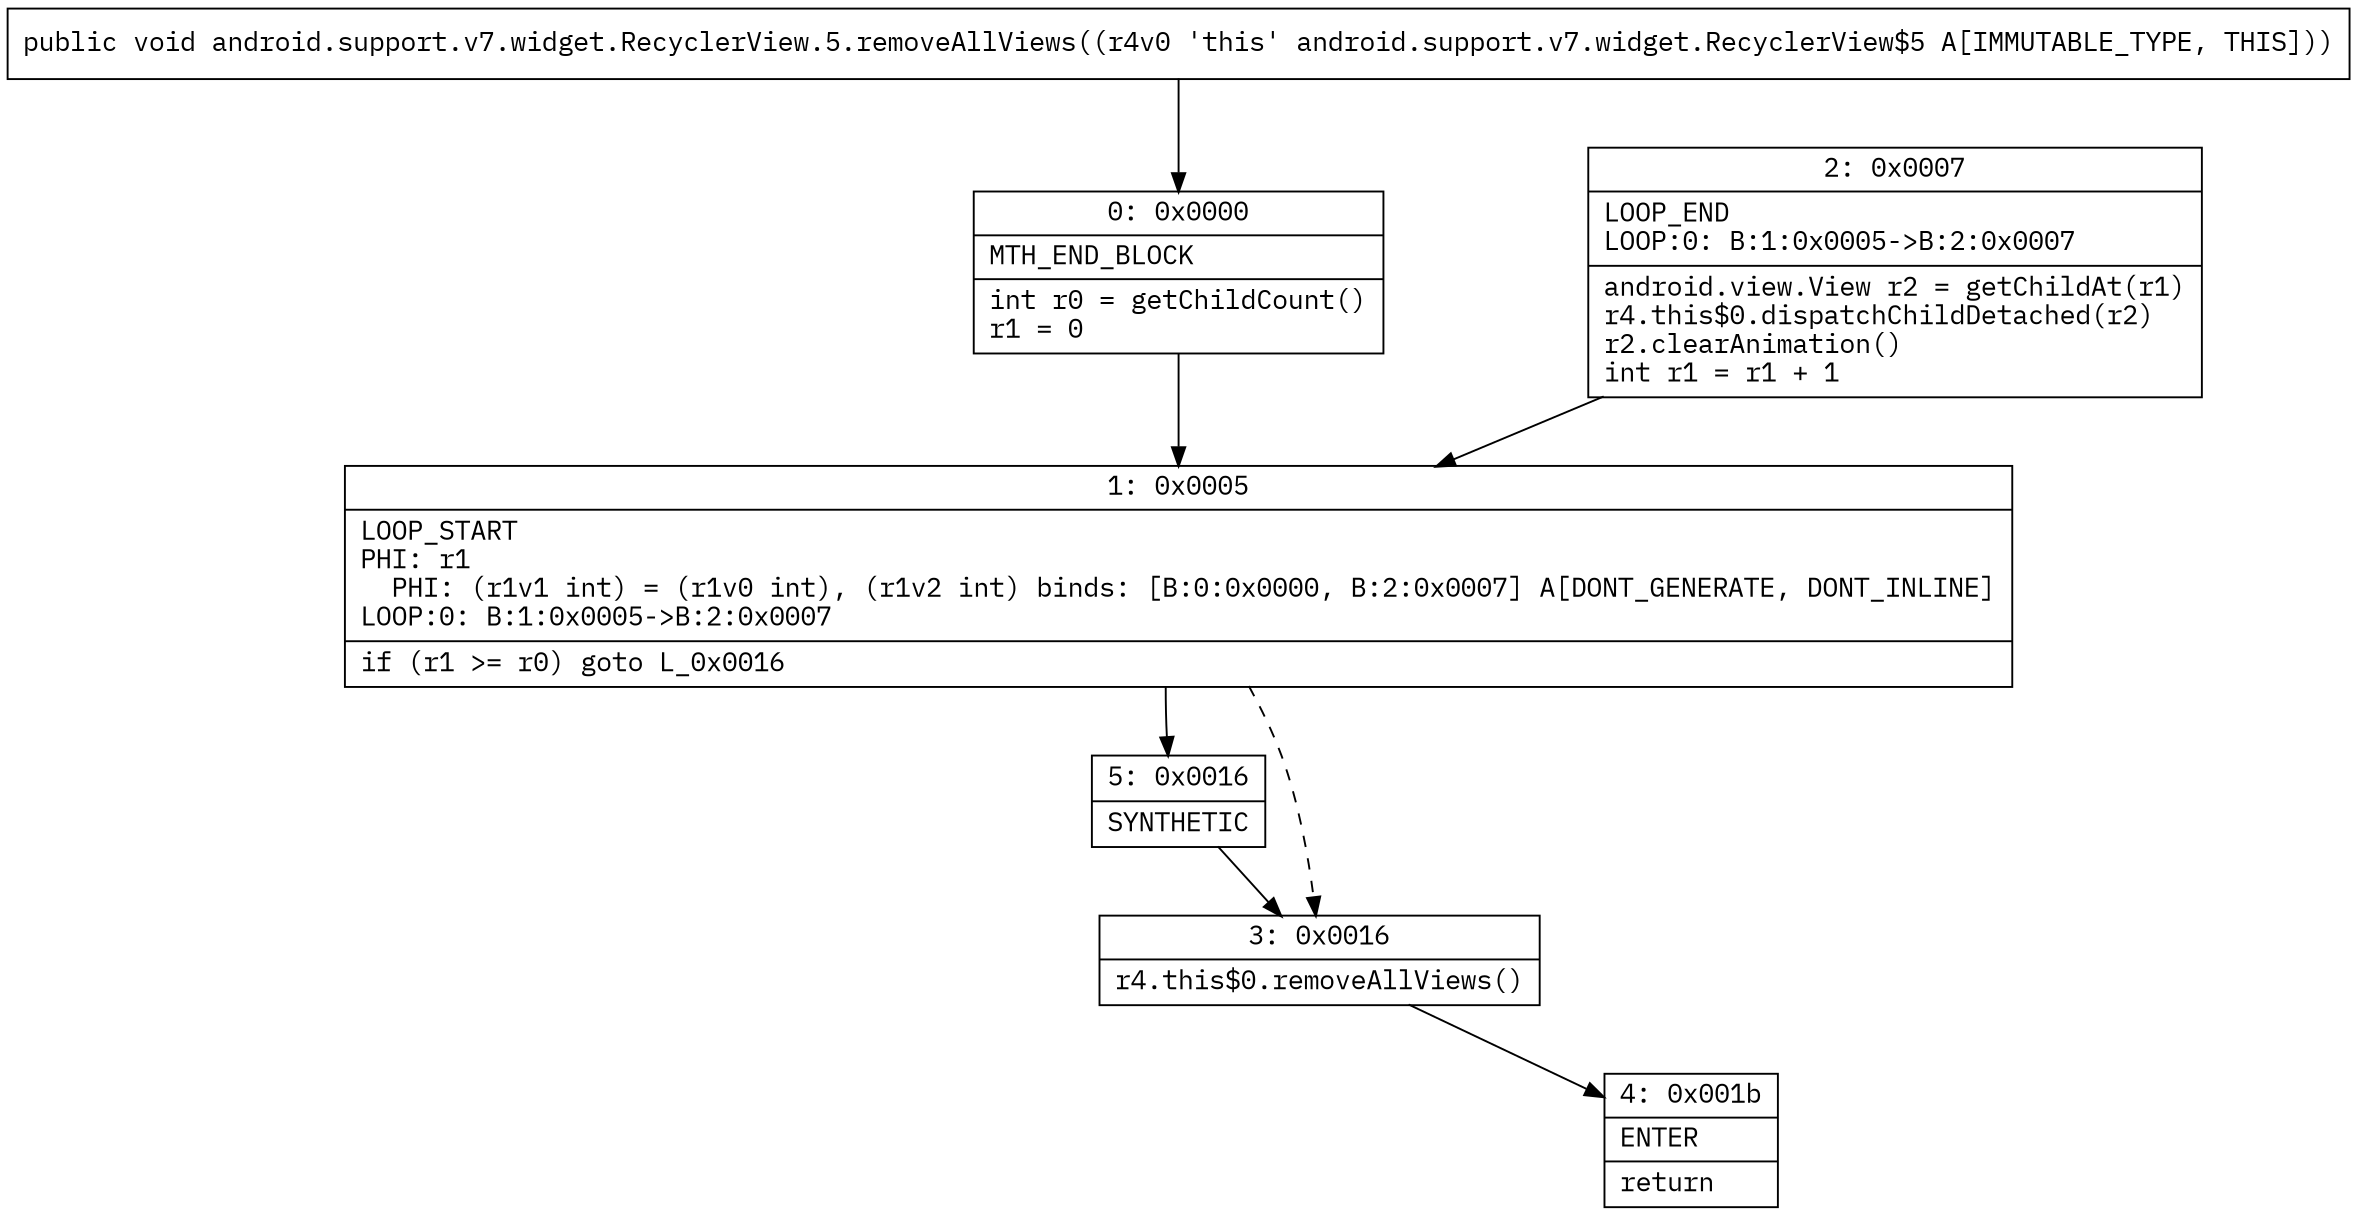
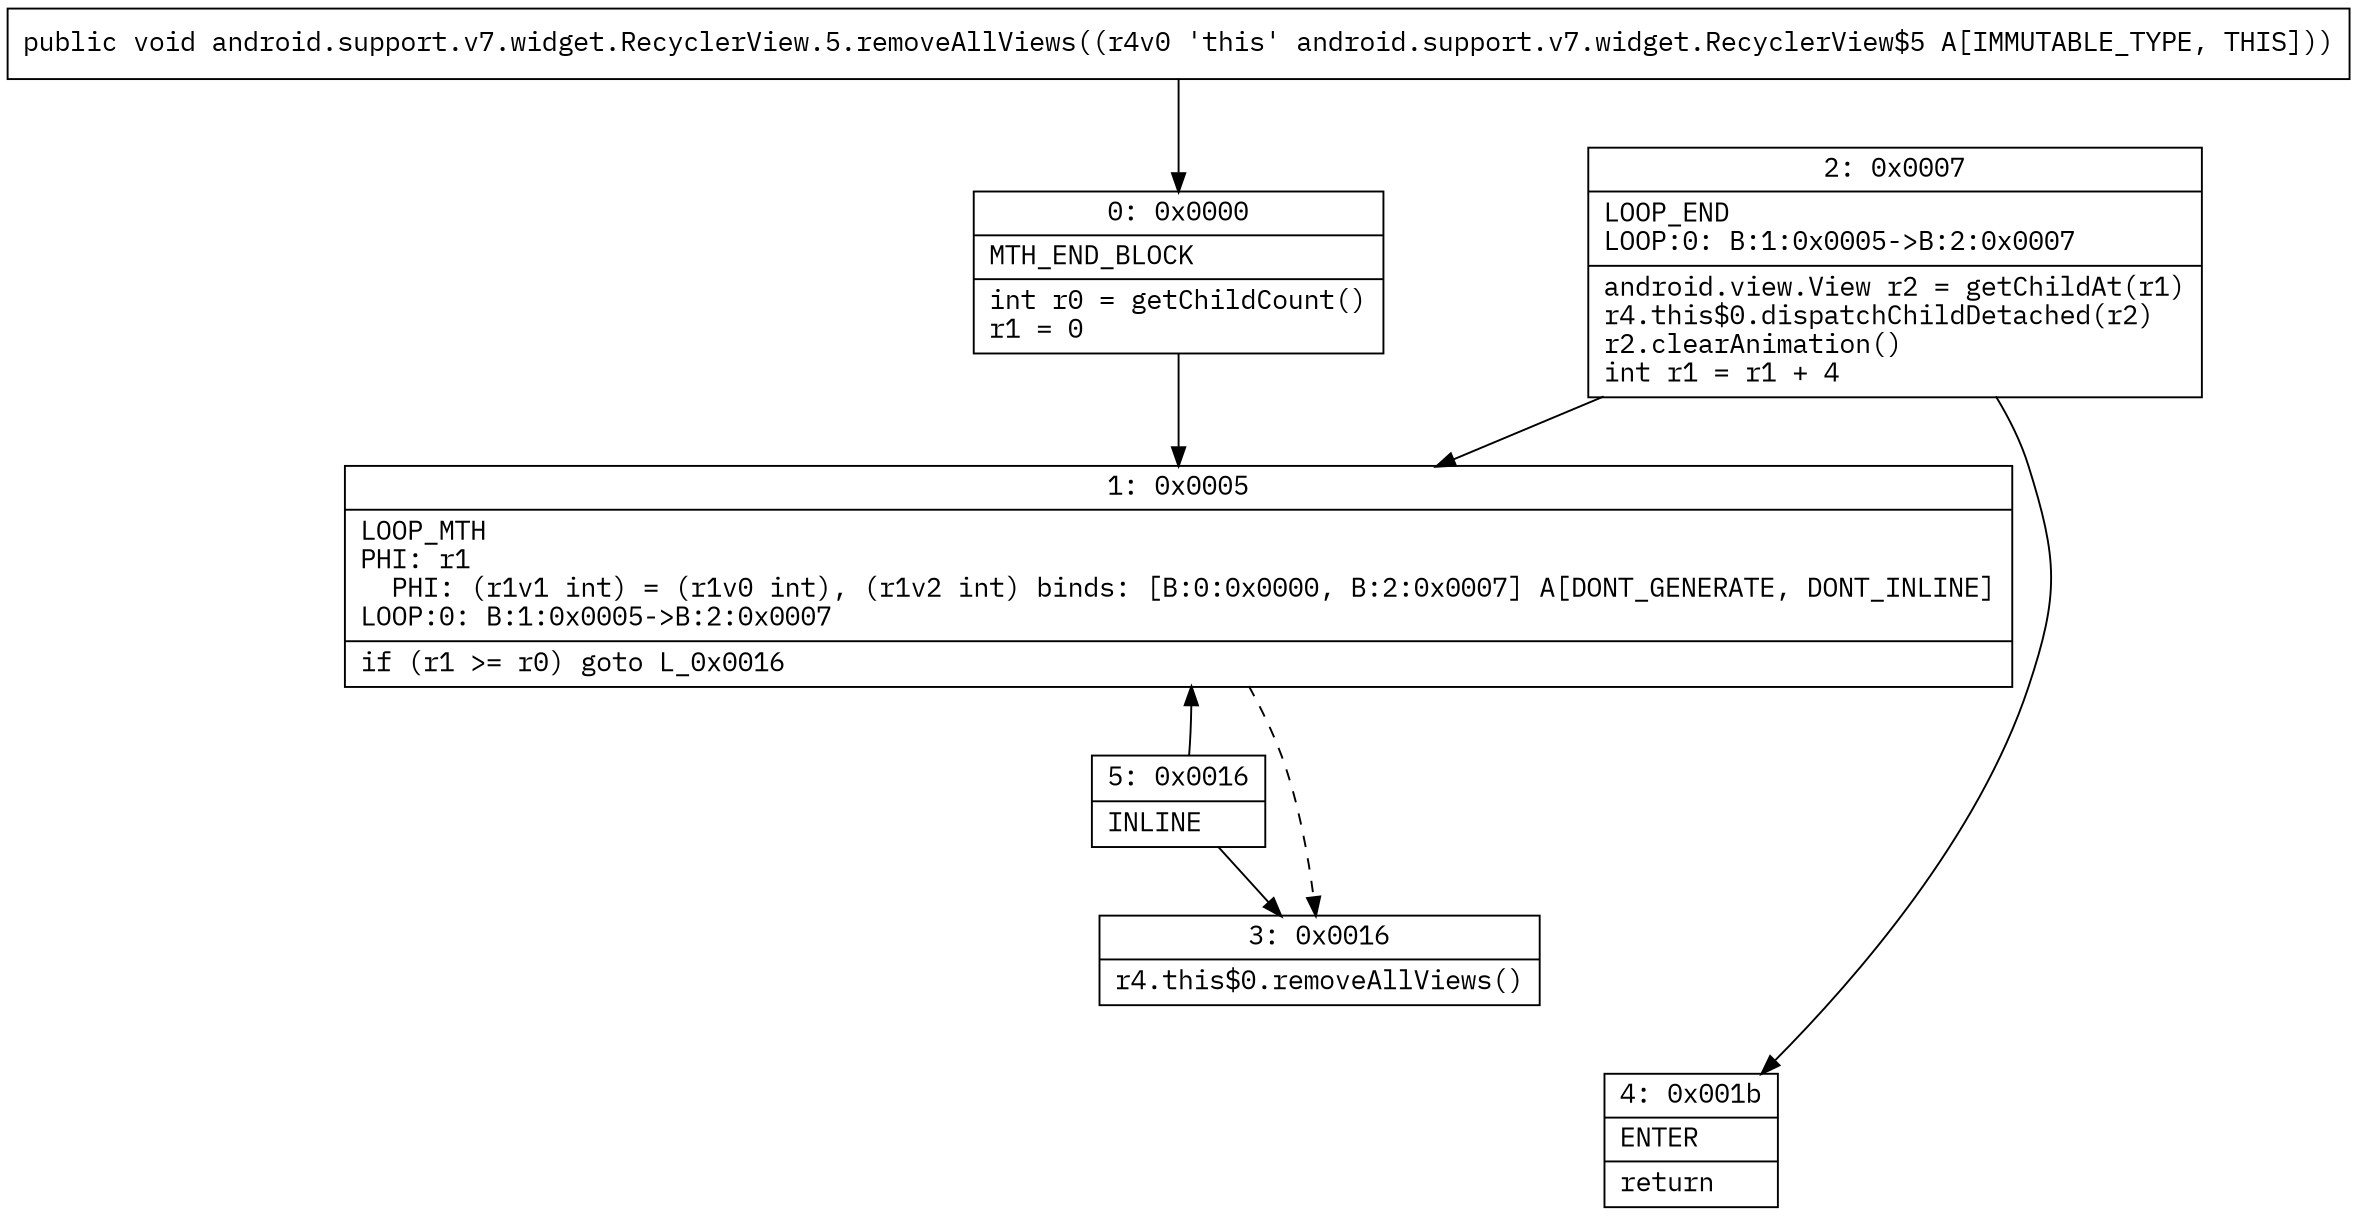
node "2: 0x0007": text "int r1 = r1 + 1" -> "int r1 = r1 + 4"
node "1: 0x0005": text "LOOP_START" -> "LOOP_MTH"
edge "1: 0x0005" -> "5: 0x0016": reversed
node "5: 0x0016": text "SYNTHETIC" -> "INLINE"
edge "3: 0x0016" -> "4: 0x001b": now "2: 0x0007" -> "4: 0x001b"
